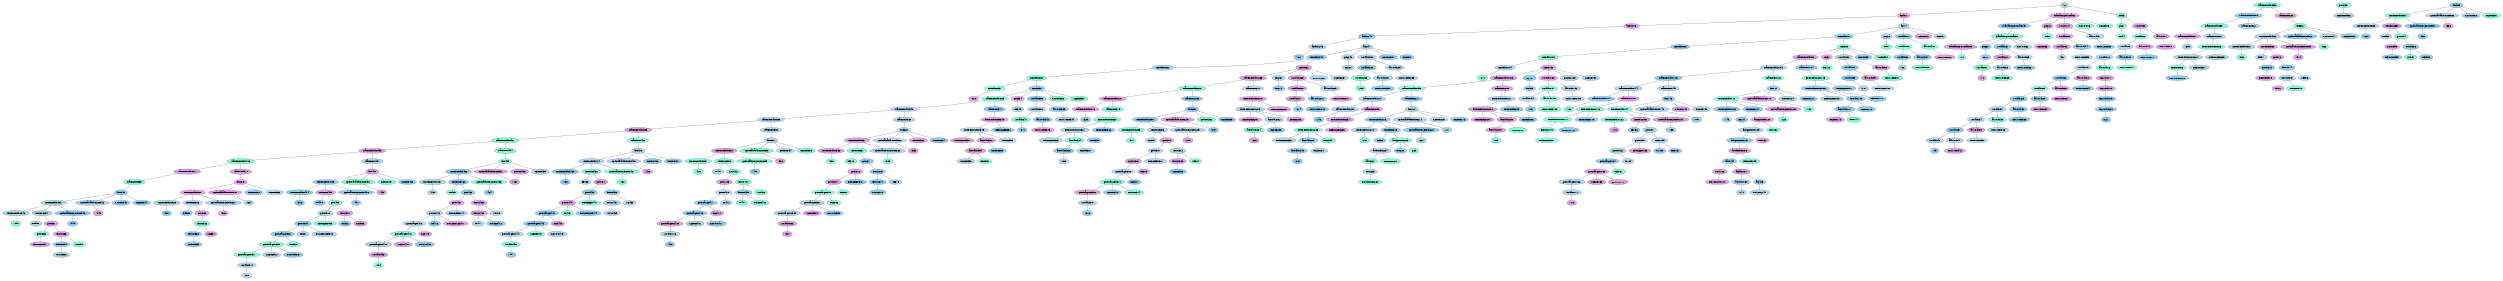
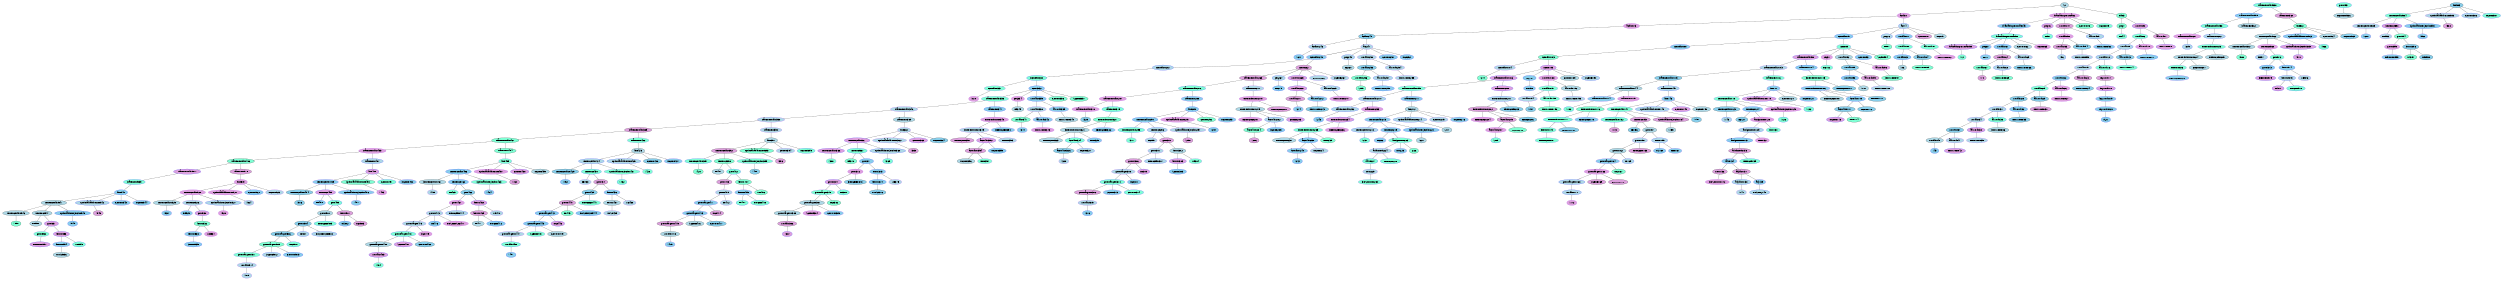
node "goto572": fillcolor plum -> aquamarine
node "λ428": fillcolor plum -> aquamarine
